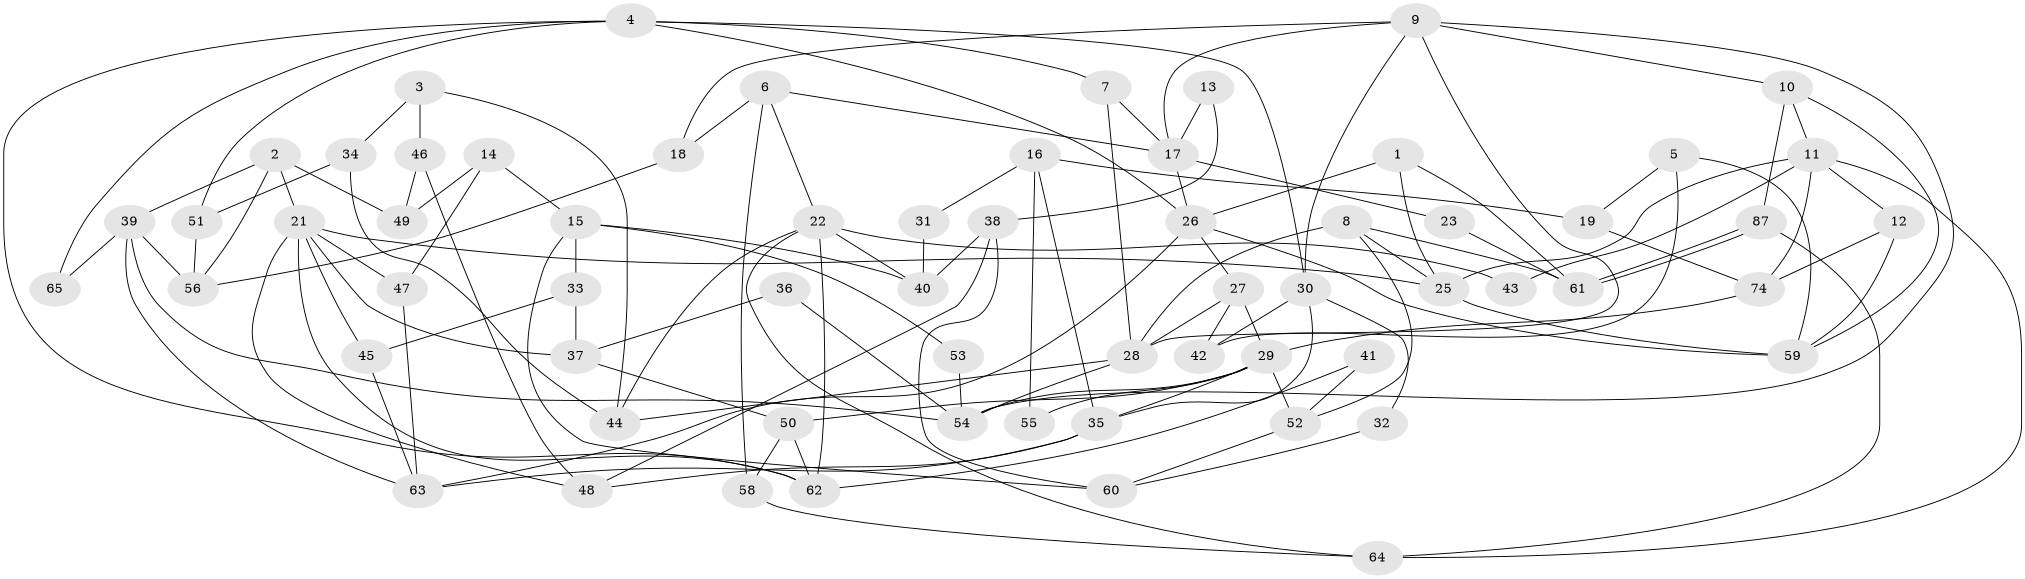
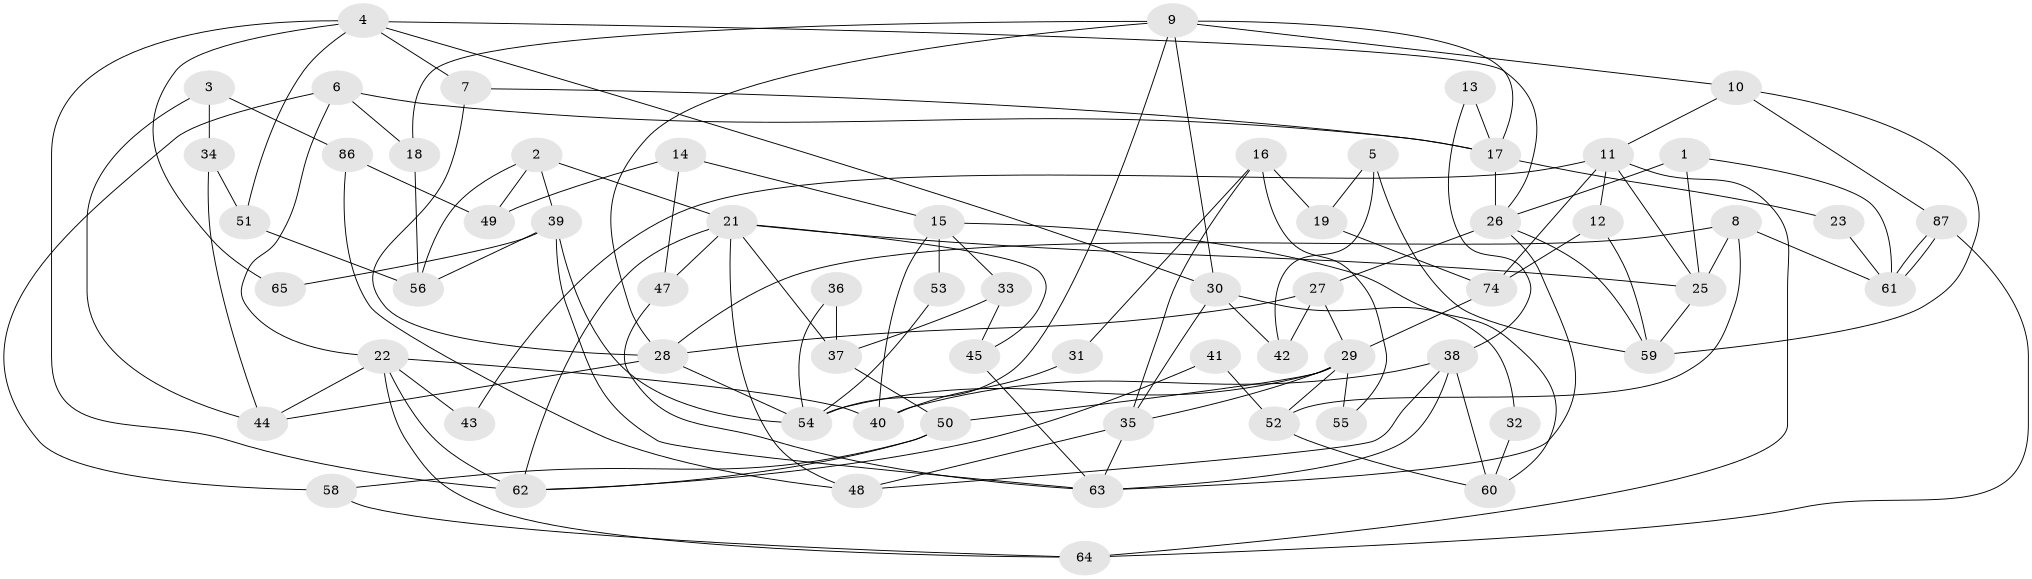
node "46": label "46" -> "86"
edge "38" -- "63": added
